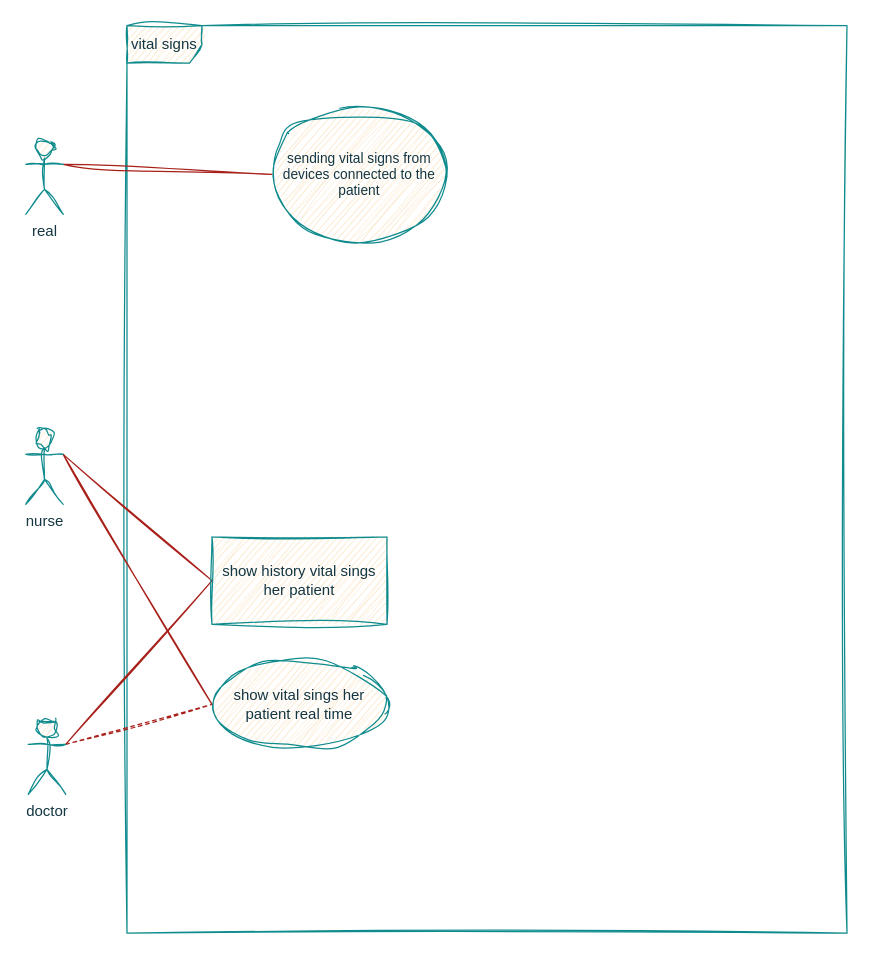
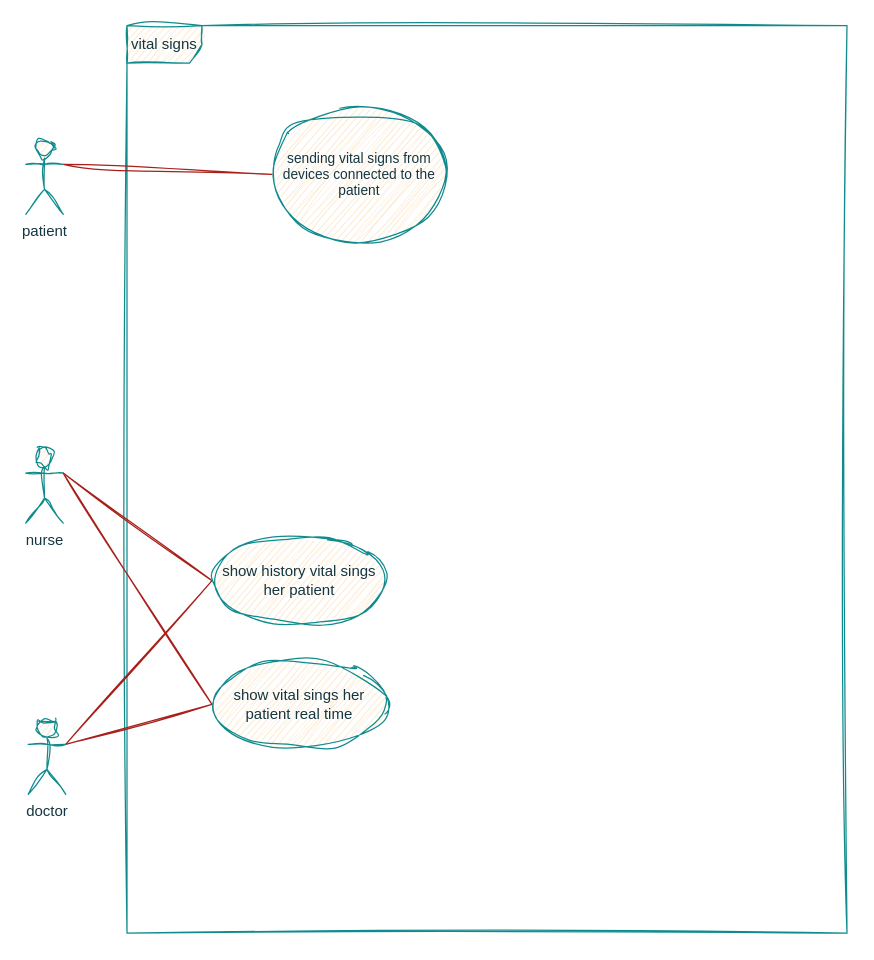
node "real": label "real" -> "patient"
node "nurse": moved (44, 467) -> (44, 486)
node "show history vital sings her patient": shape rectangle -> ellipse
edge "show vital sings her patient real time" -- "doctor": style dashed -> solid
